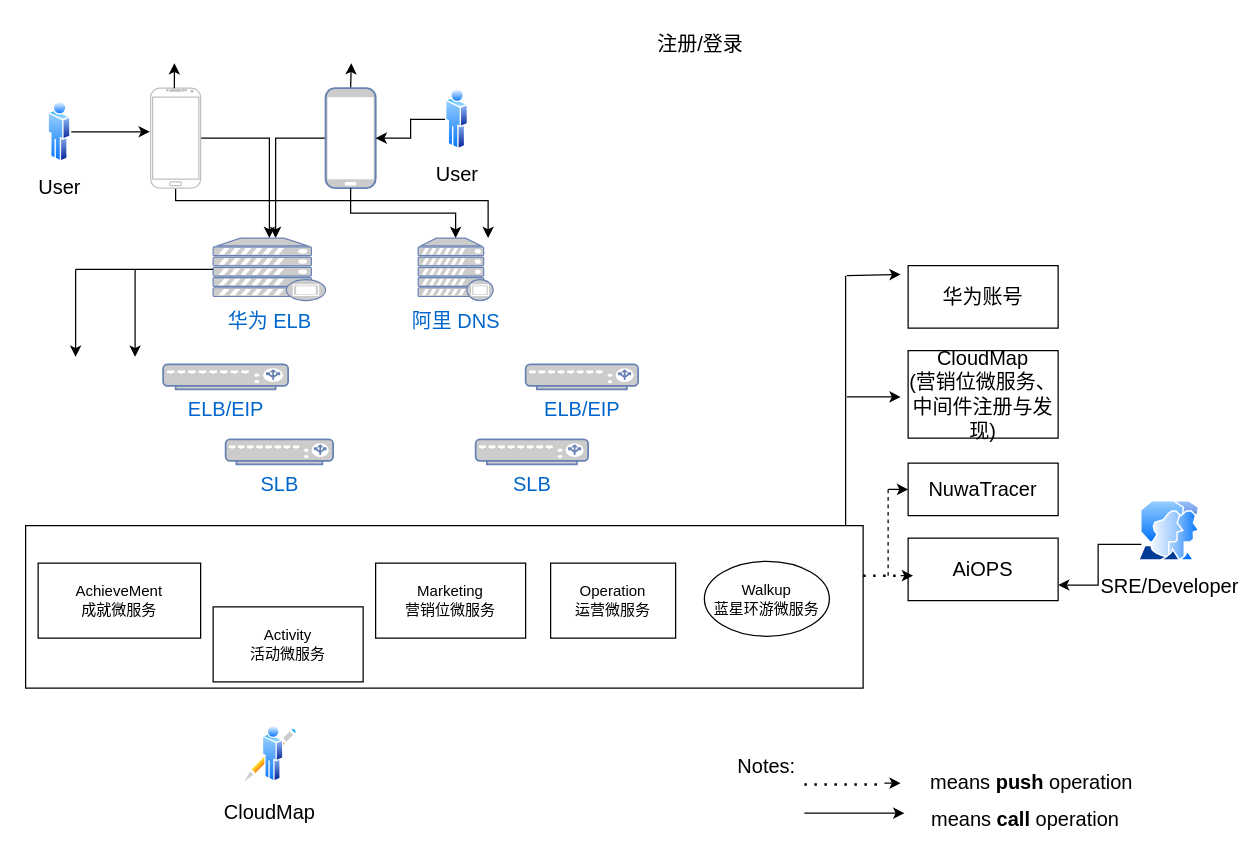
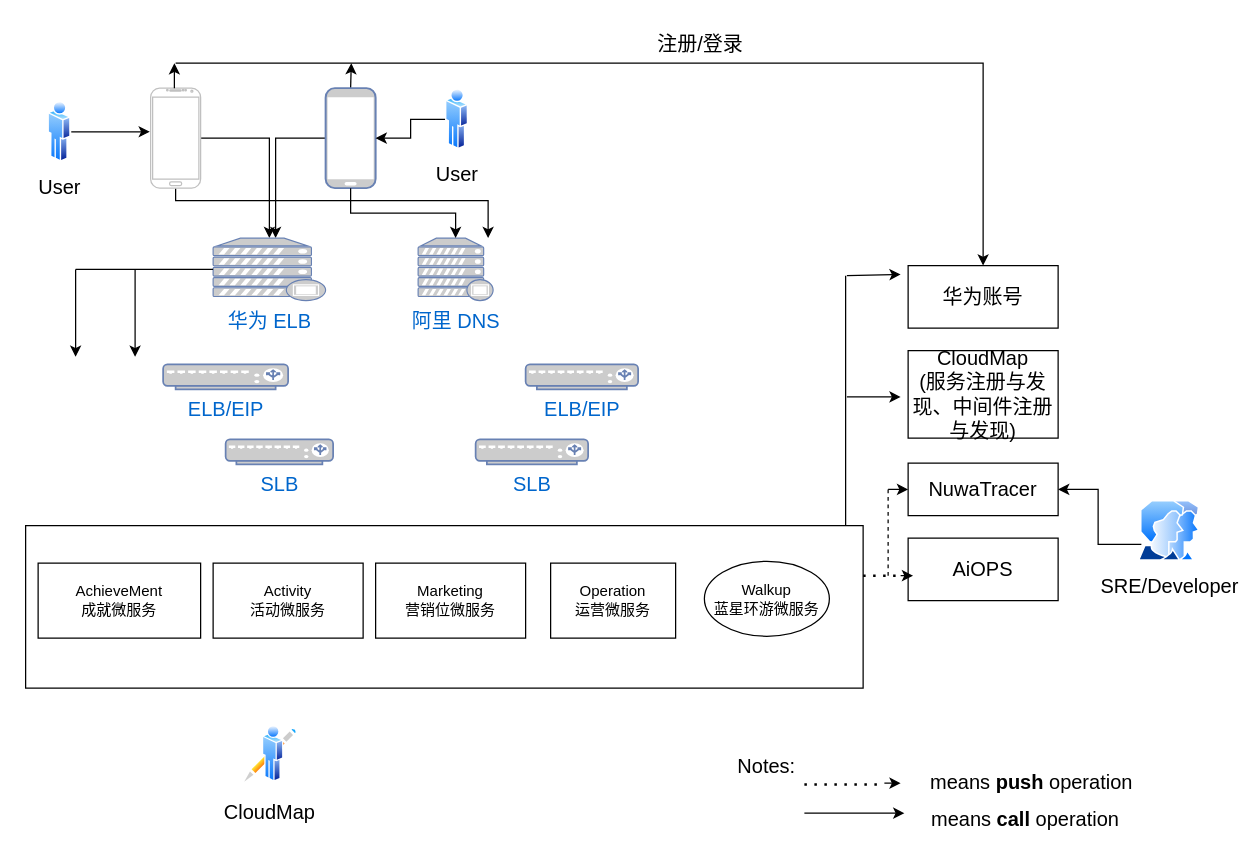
edge "注册/登录" -> "华为账号": added
node "CloudMap(营销位微服务、中间件注册与发现)": label "CloudMap(营销位微服务、中间件注册与发现)" -> "CloudMap(服务注册与发现、中间件注册与发现)"
edge "SRE/Developer" -> "AiOPS": now "SRE/Developer" -> "NuwaTracer"
node "Activity 活动微服务": moved (288, 644) -> (288, 601)
